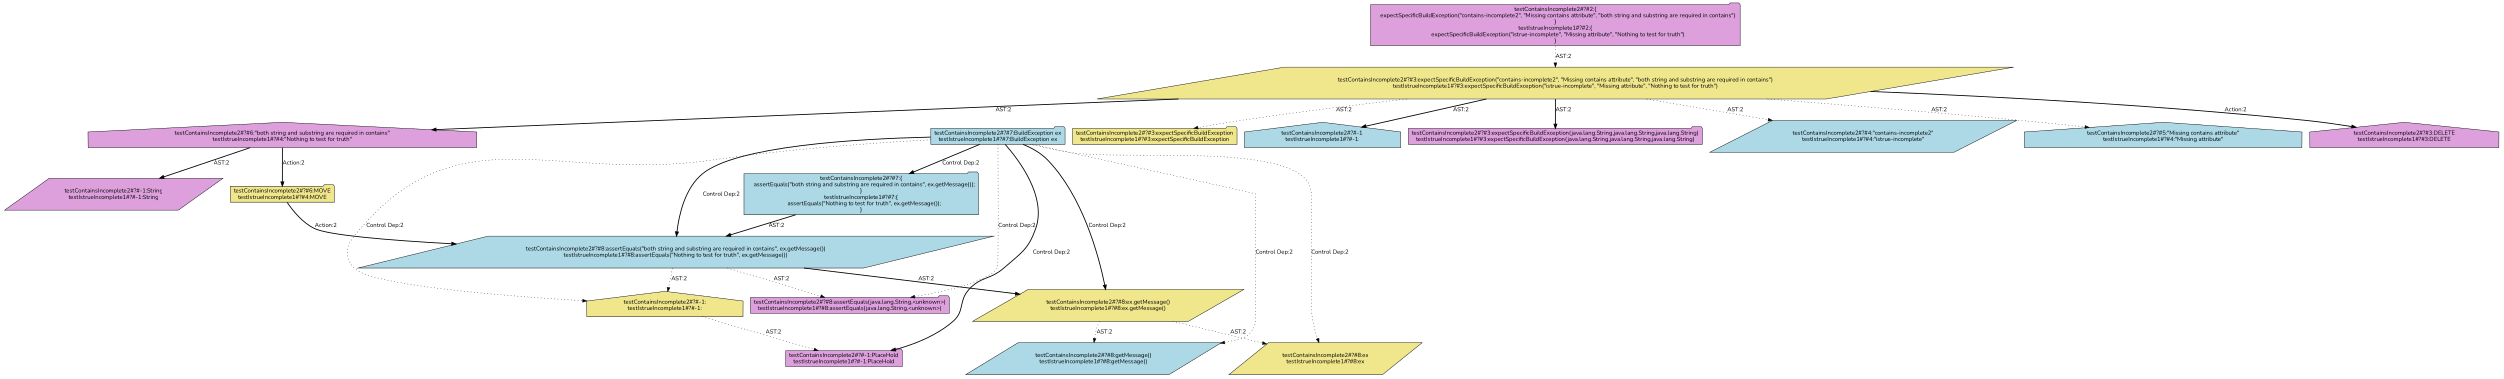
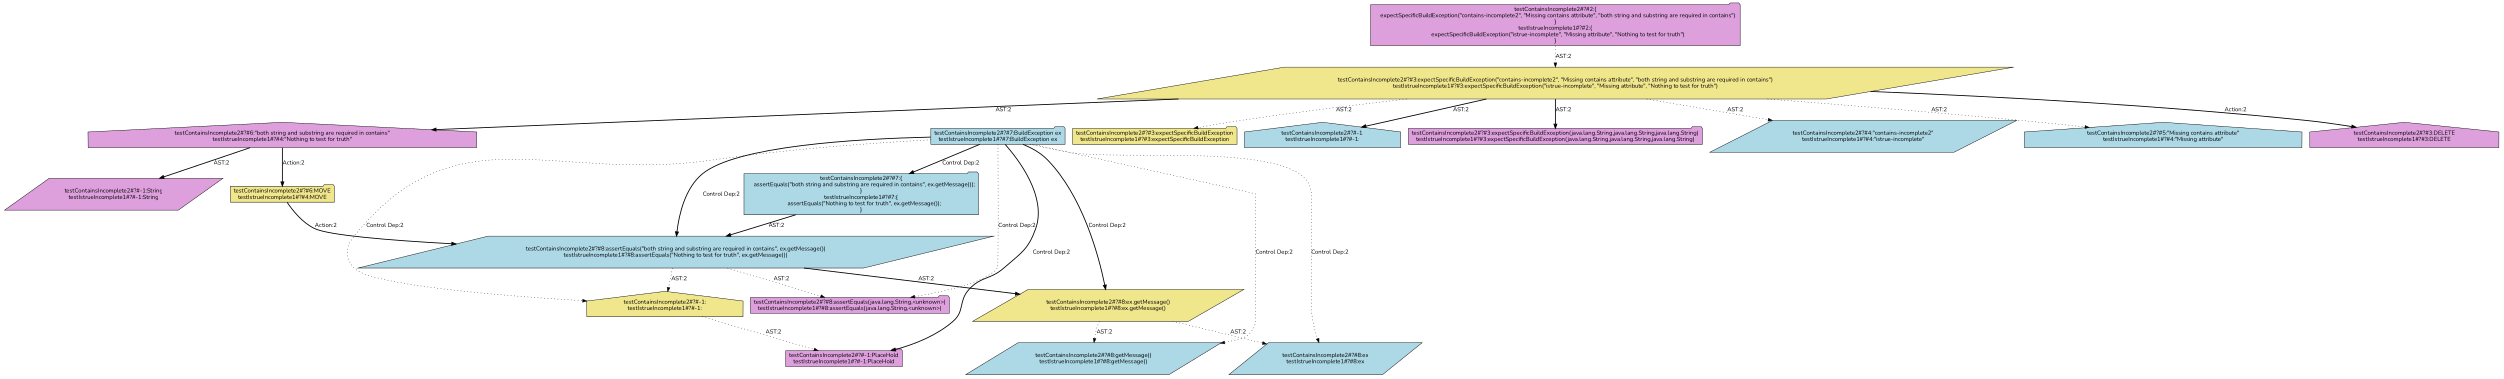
node "testContainsIncomplete2#?#8:ex testIstrueIncomplete1#?#8:ex": fillcolor khaki -> lightblue
